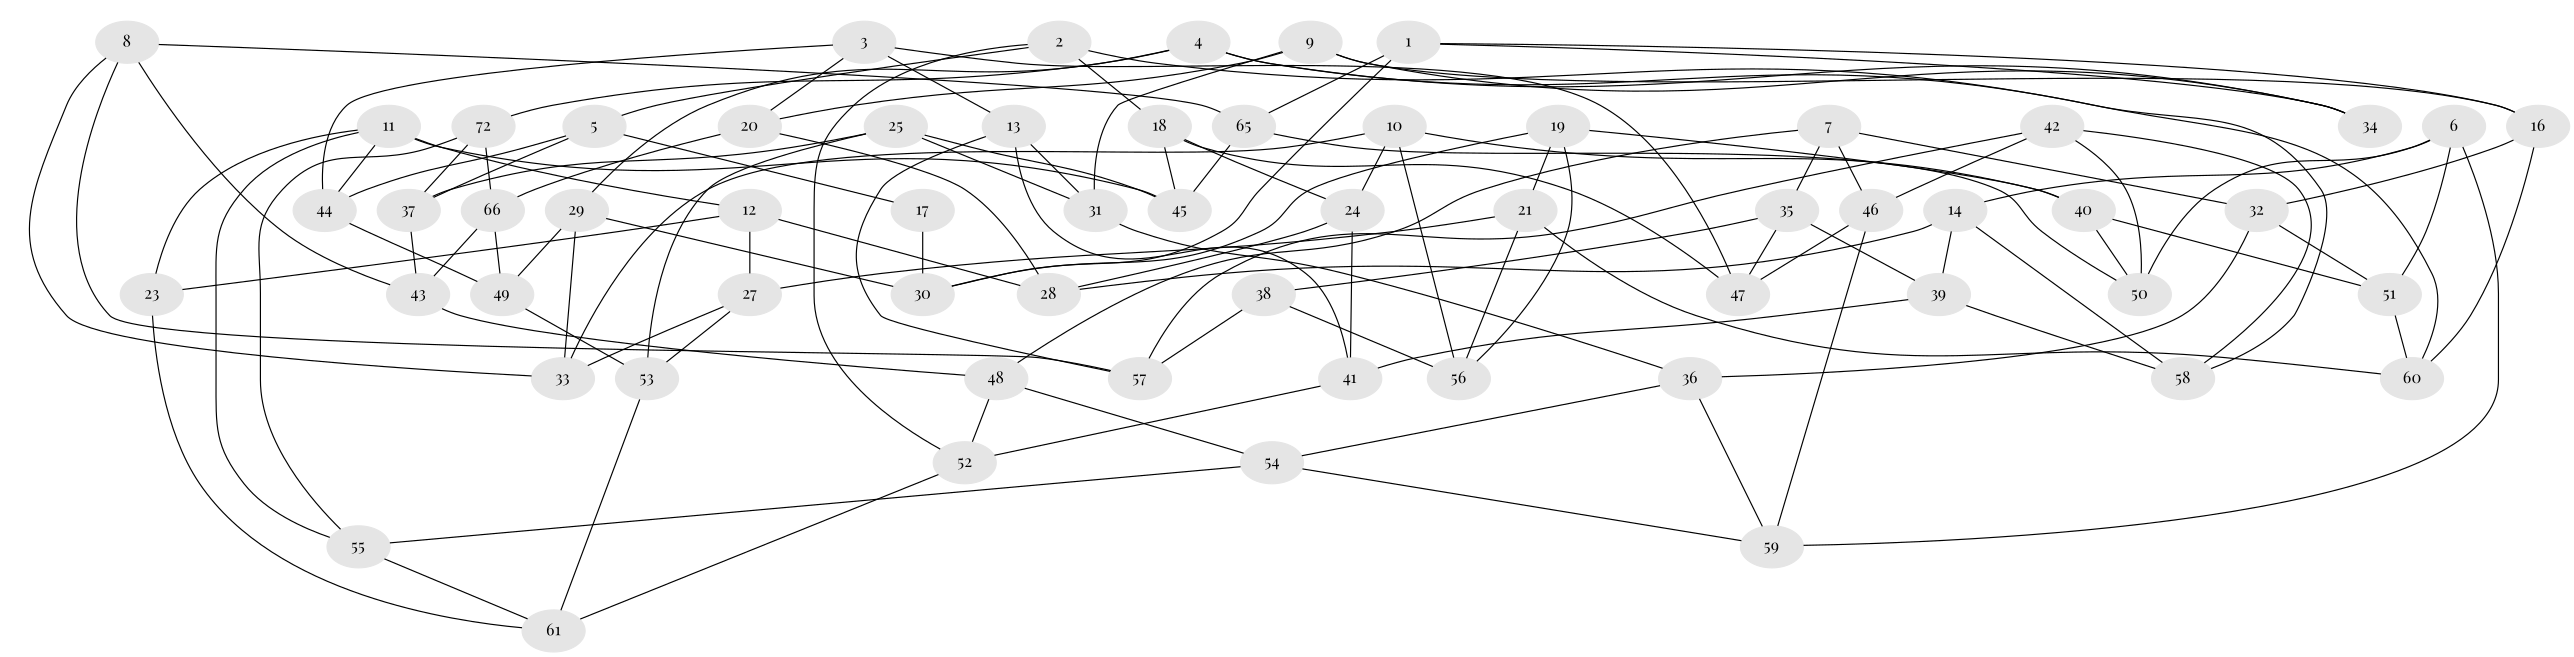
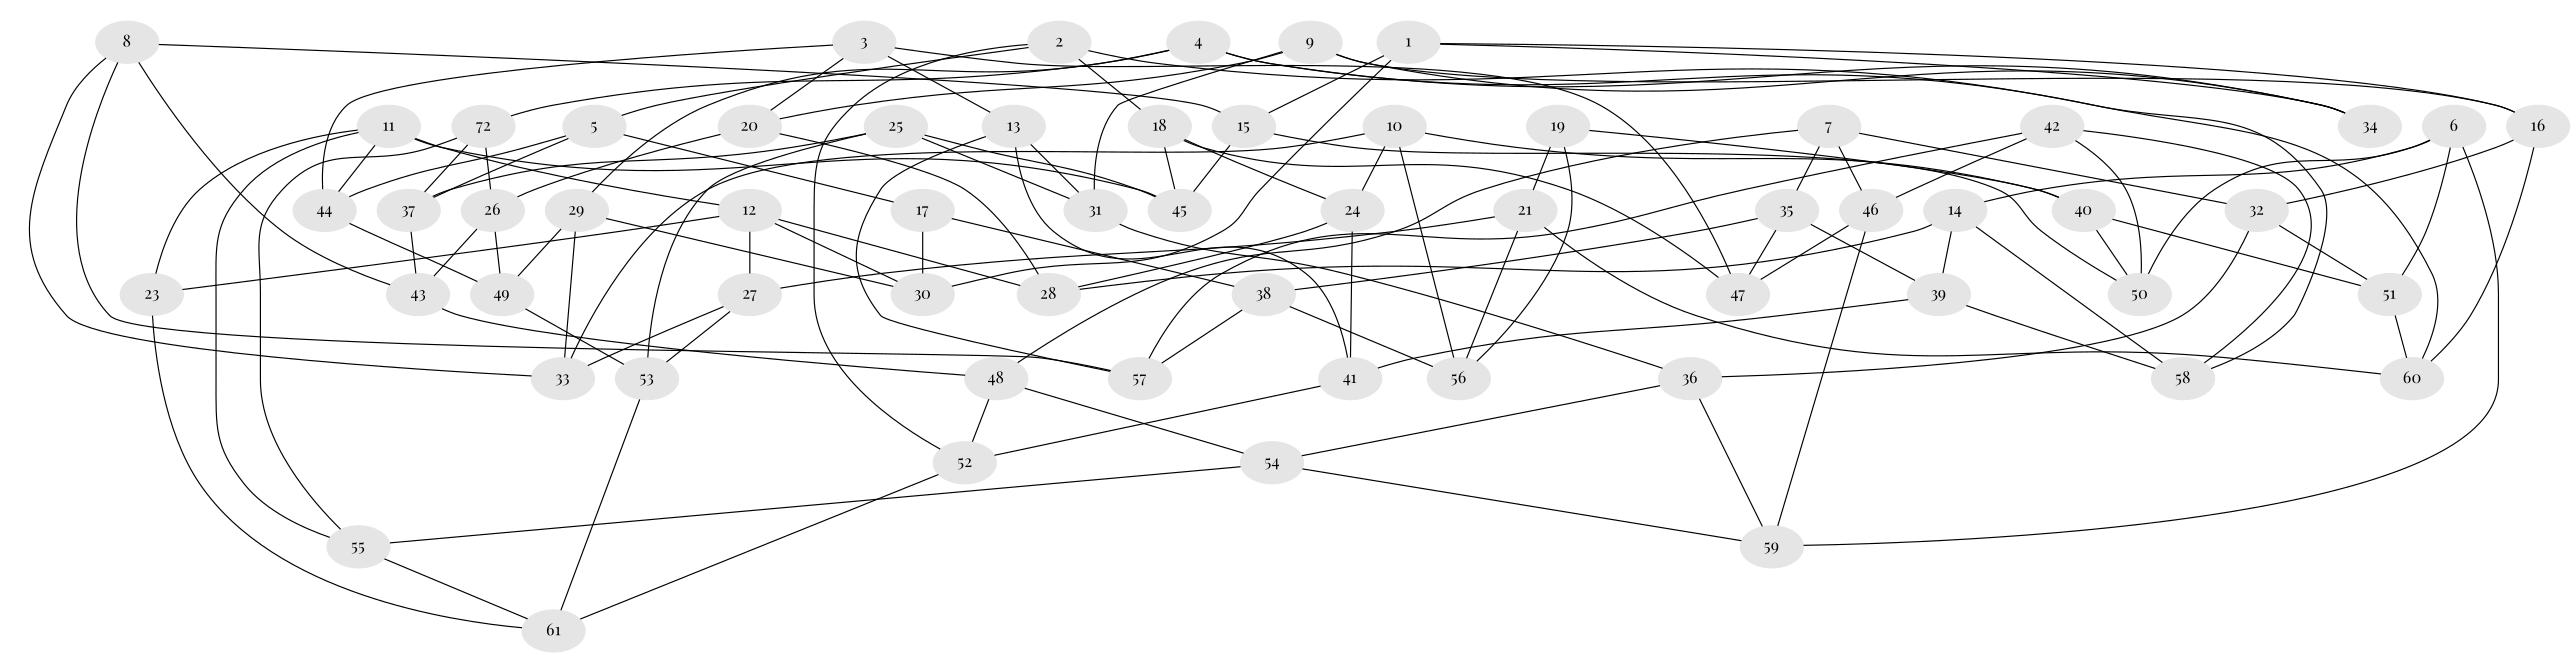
node "65": label "65" -> "15"
node "66": label "66" -> "26"
edge "19" -- "30": now "12" -- "30"
edge "17" -- "38": added
